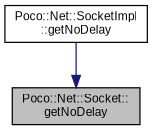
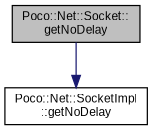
edge "Poco::Net::SocketImpl ::getNoDelay" -> "Poco::Net::Socket:: getNoDelay": reversed
